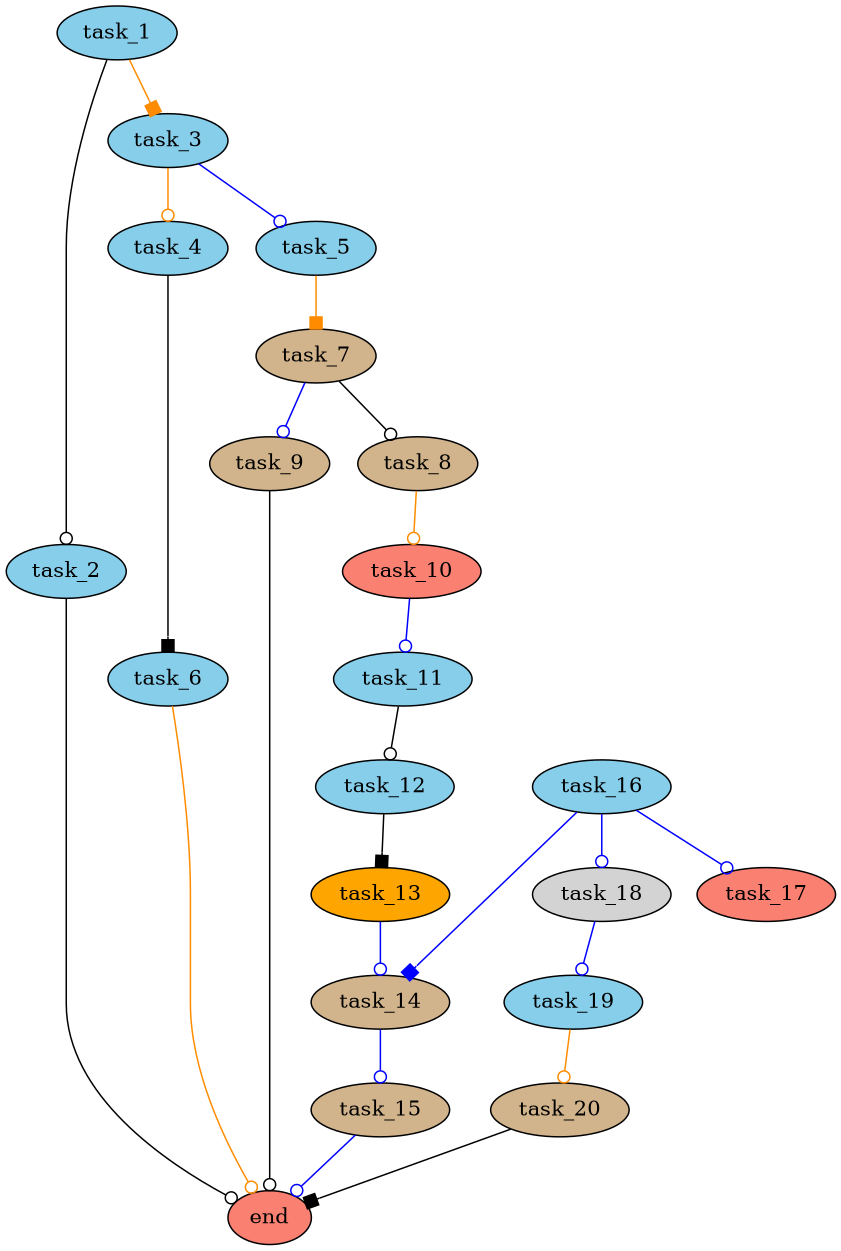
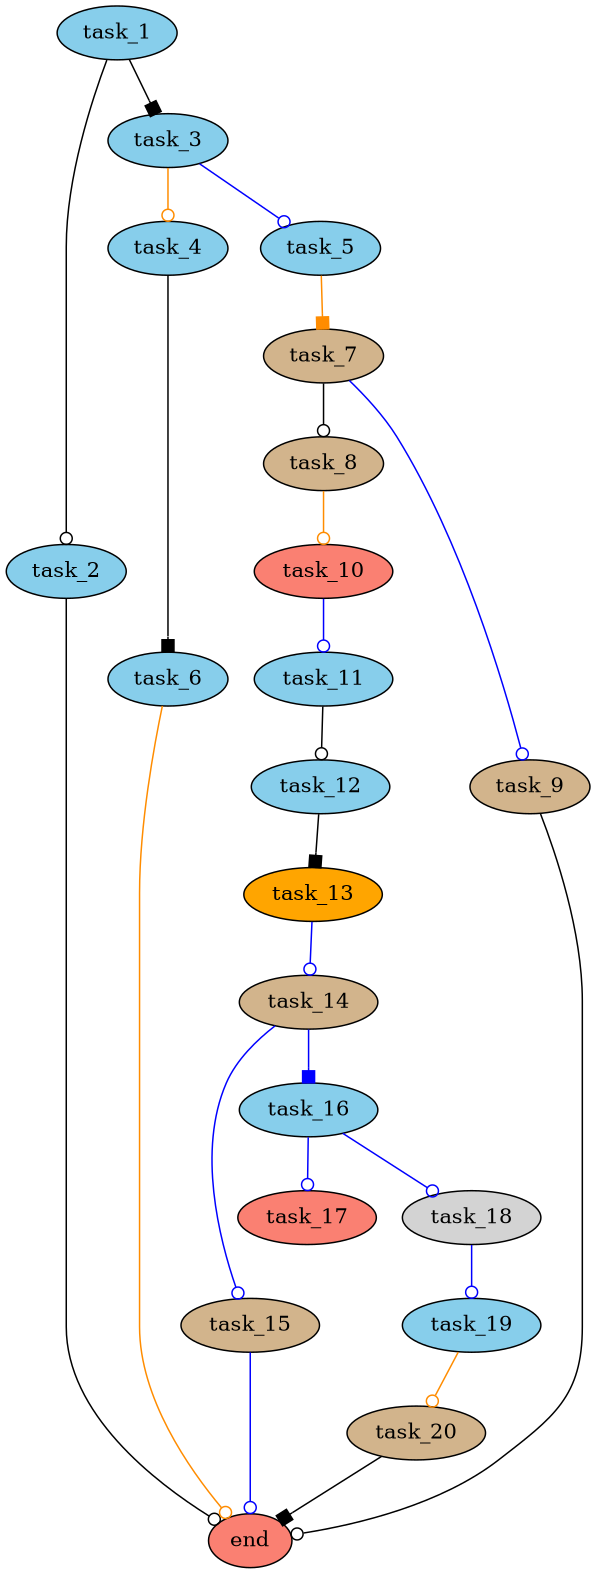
edge "task_1" -> "task_3": color darkorange -> black
edge "task_16" -> "task_14": reversed
